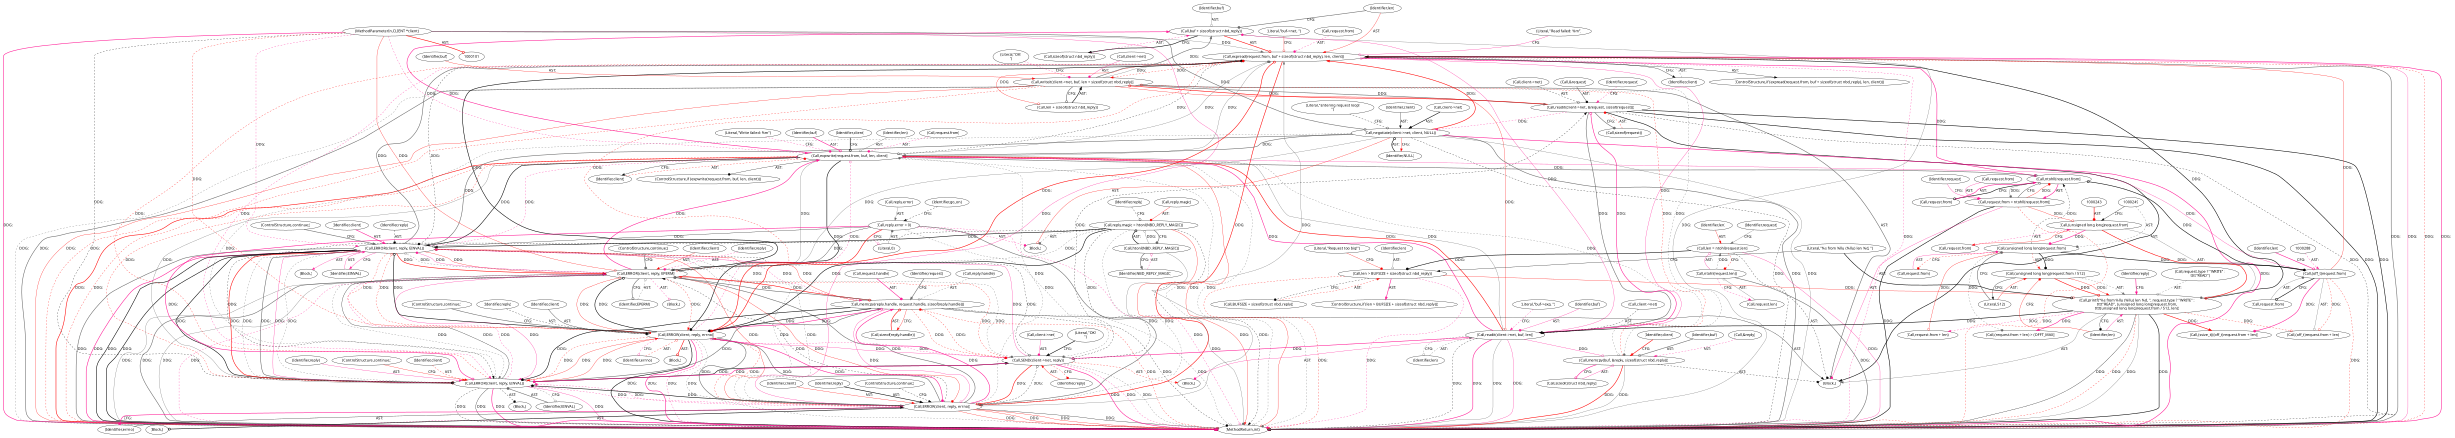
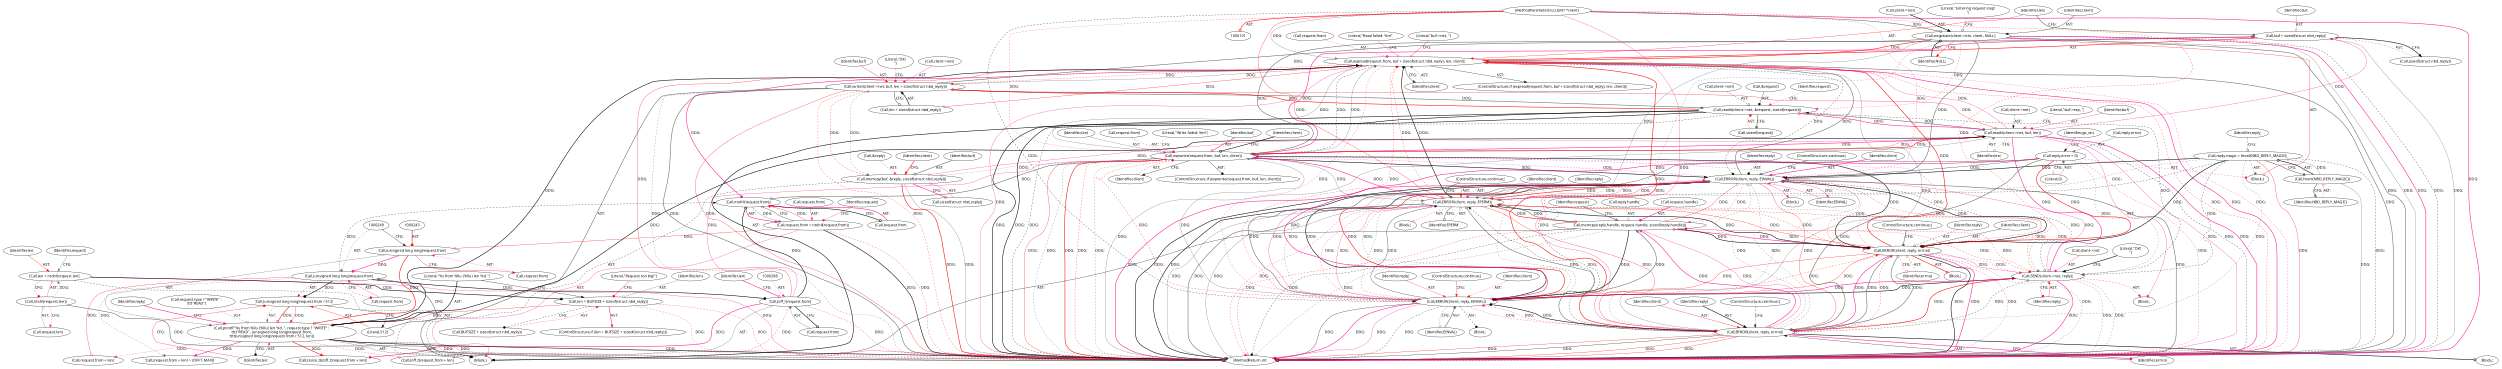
edge "(Call,readit(client->net, &request, sizeof(request)))" -> "(Call,negotiate(client->net, client, NULL))": reversed
node "(Call,reply.magic)": removed
node "(Call,sizeof(reply.handle))": removed
